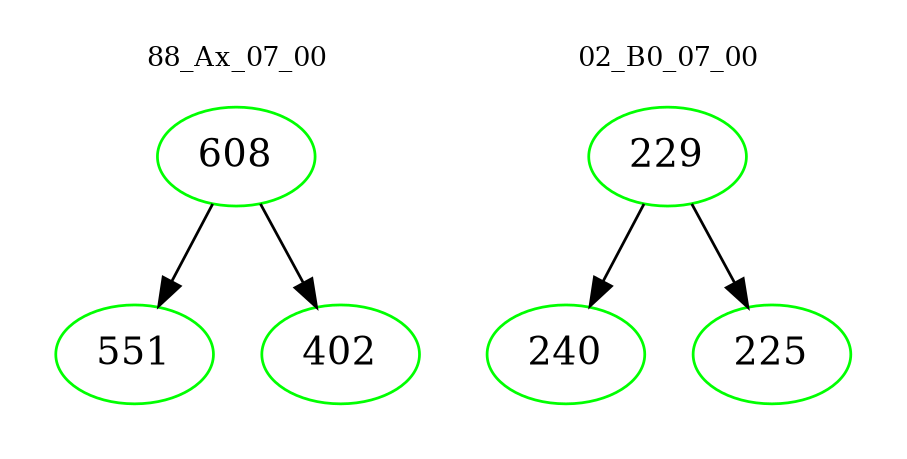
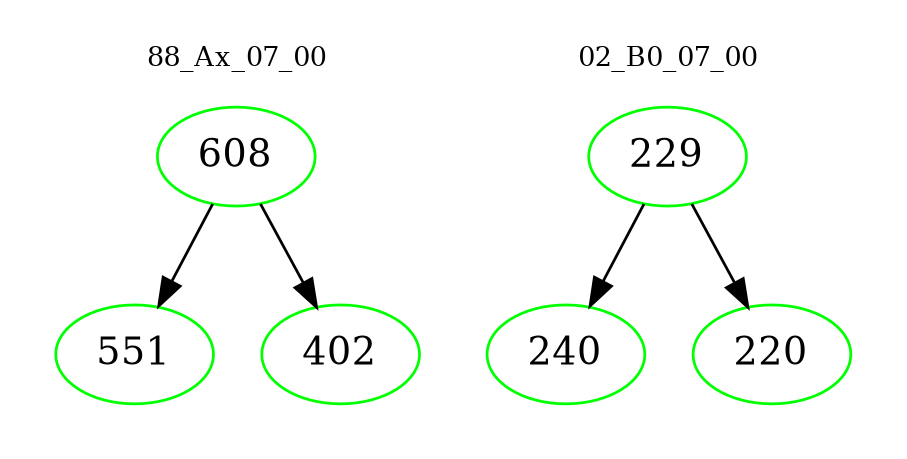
node "225": label "225" -> "220"
